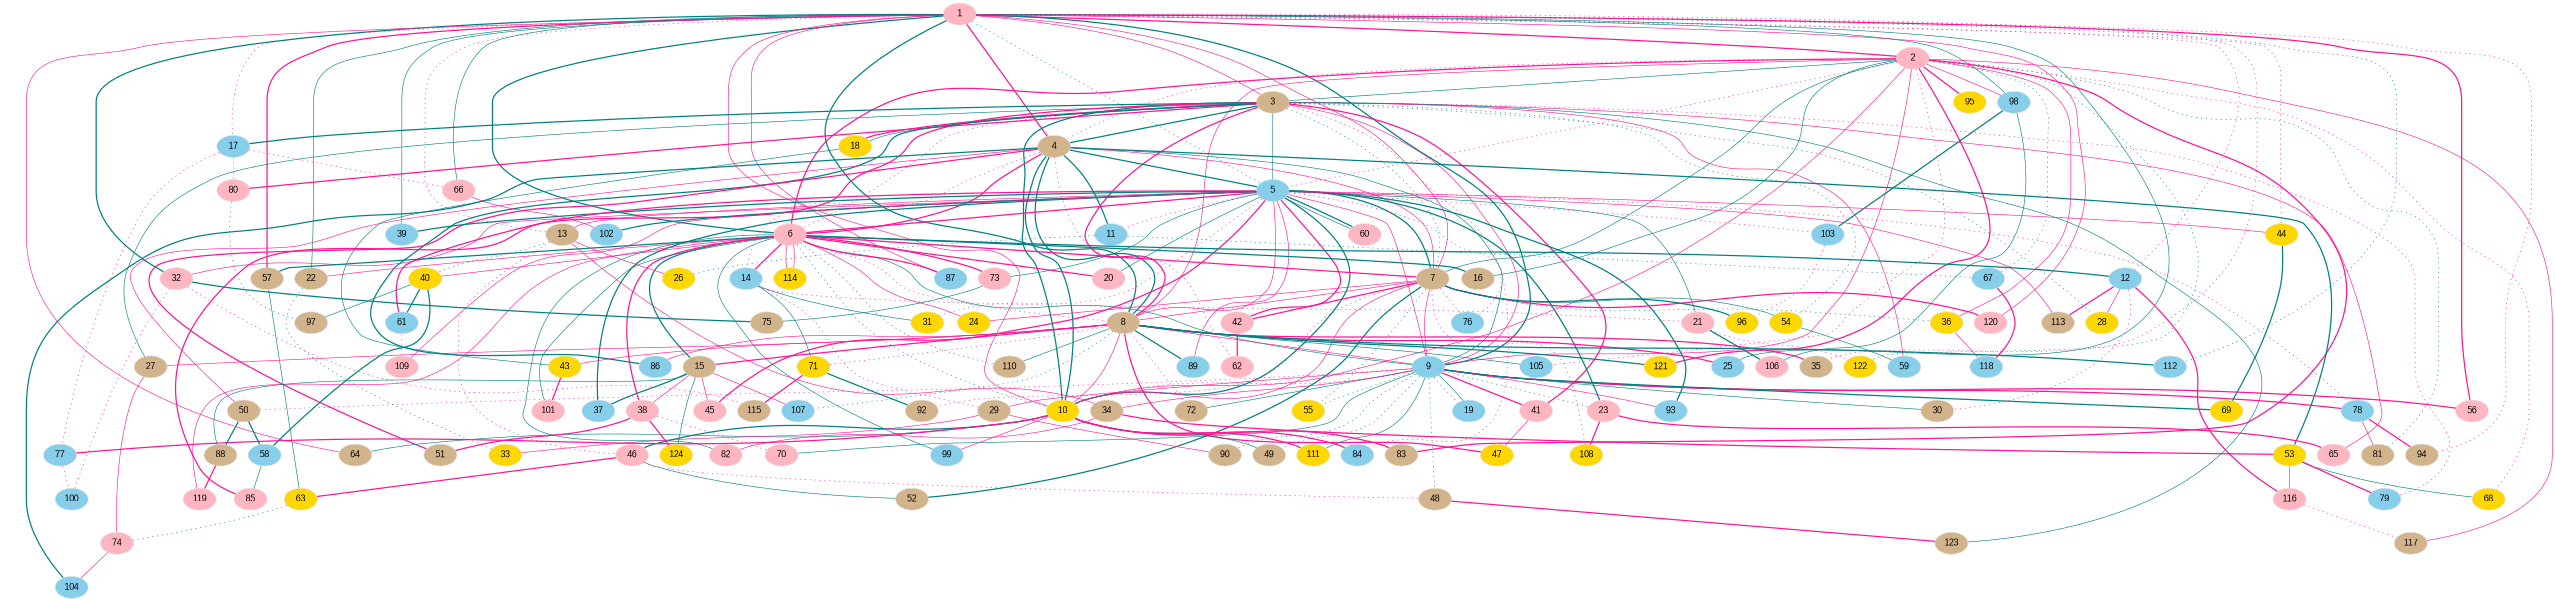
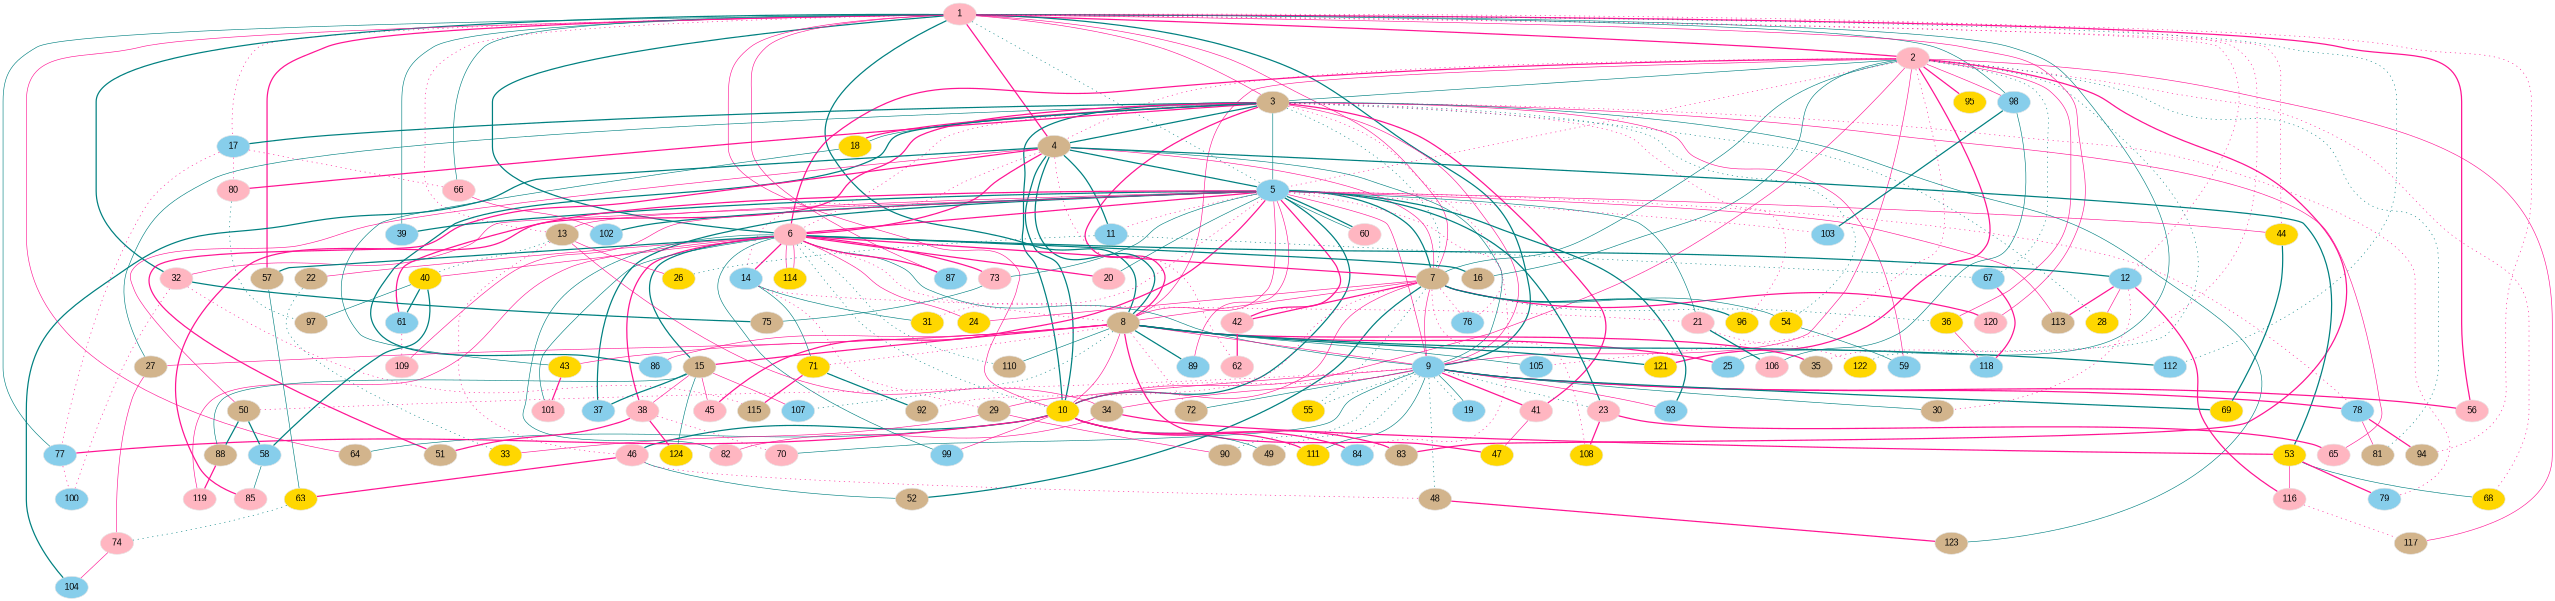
edge "1" -- "22": now "1" -- "77"
edge "103" -- "96": now "3" -- "96"
